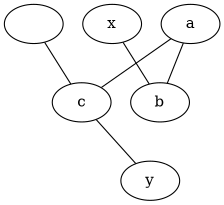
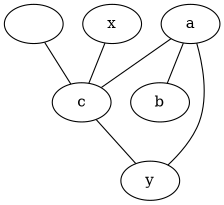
edge "x" -- "b": now "x" -- "c"
edge "a" -- "y": added
